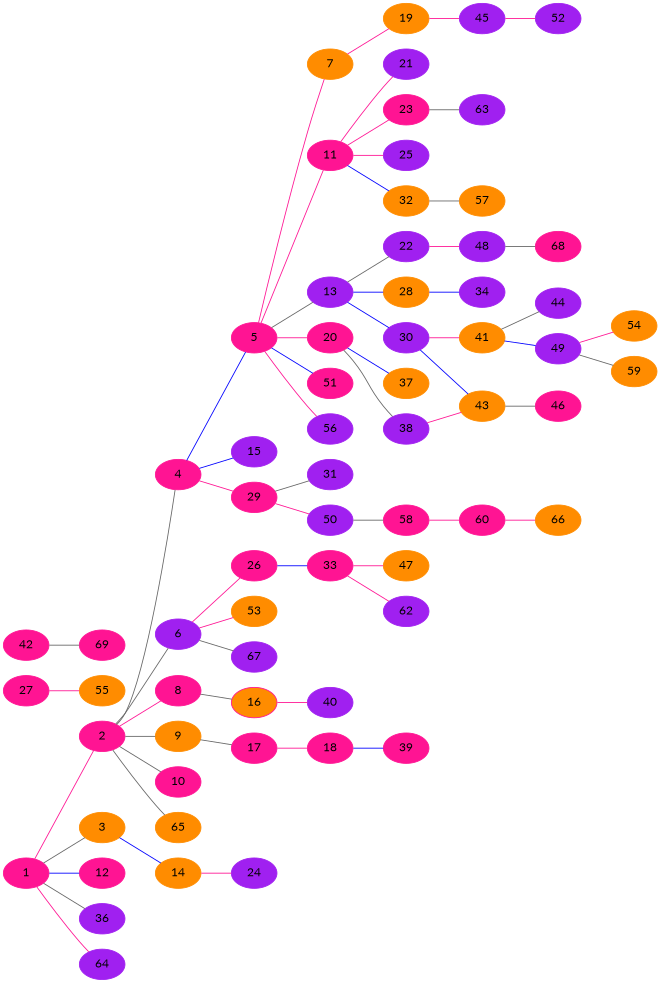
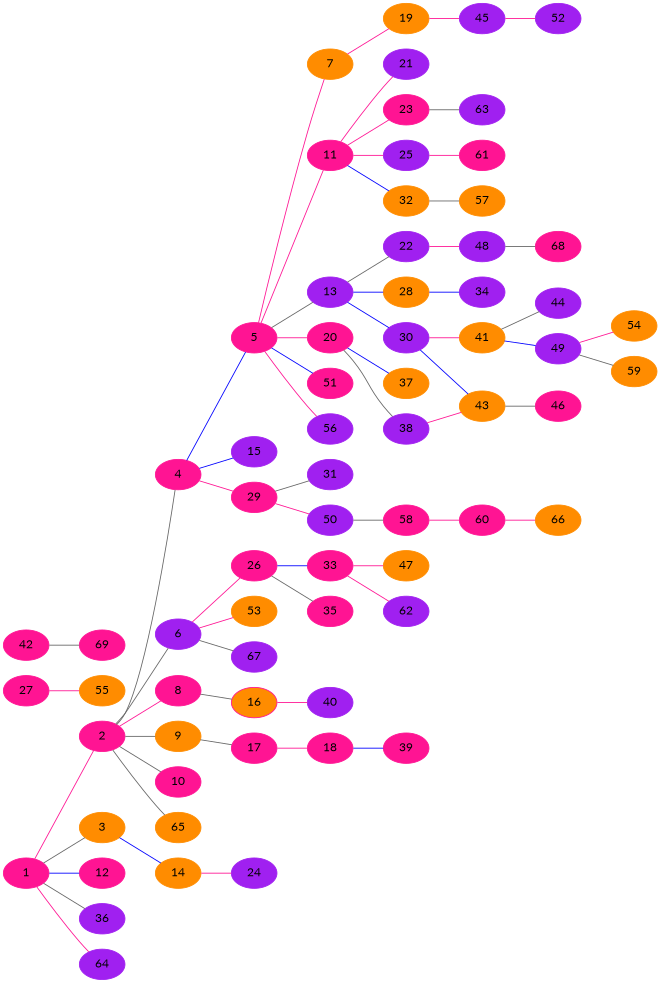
node "61": added
node "35": added
